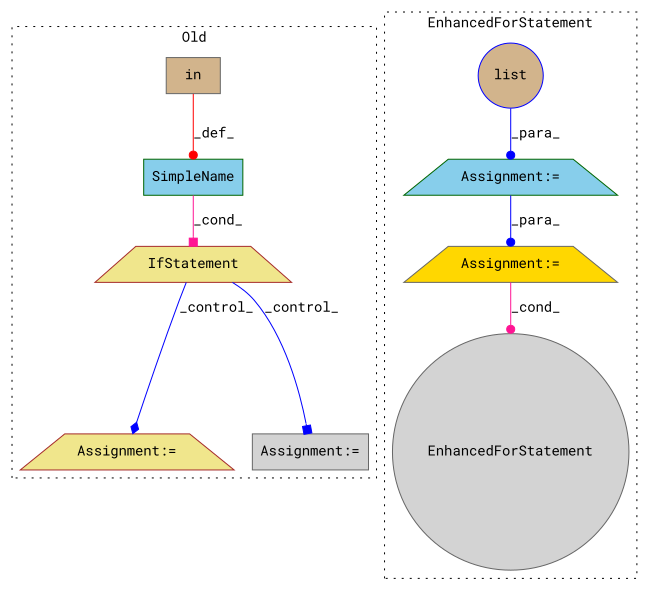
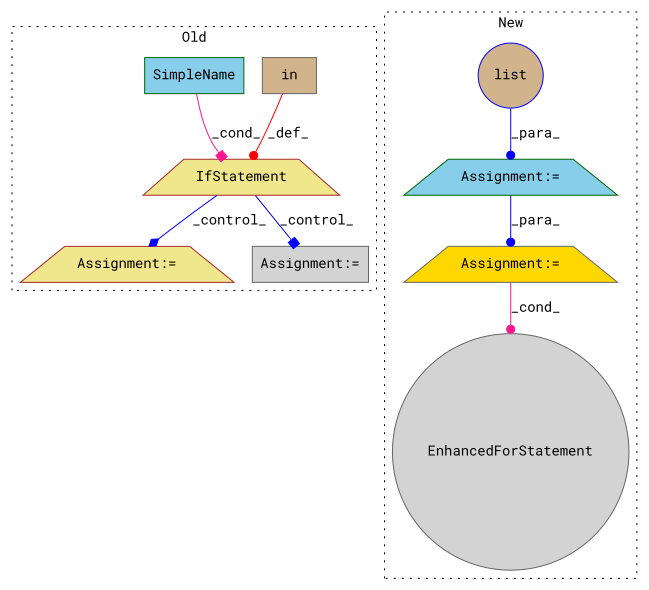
cluster "EnhancedForStatement": label "EnhancedForStatement" -> "New"
edge "in" -> "SimpleName": now "in" -> "IfStatement"
